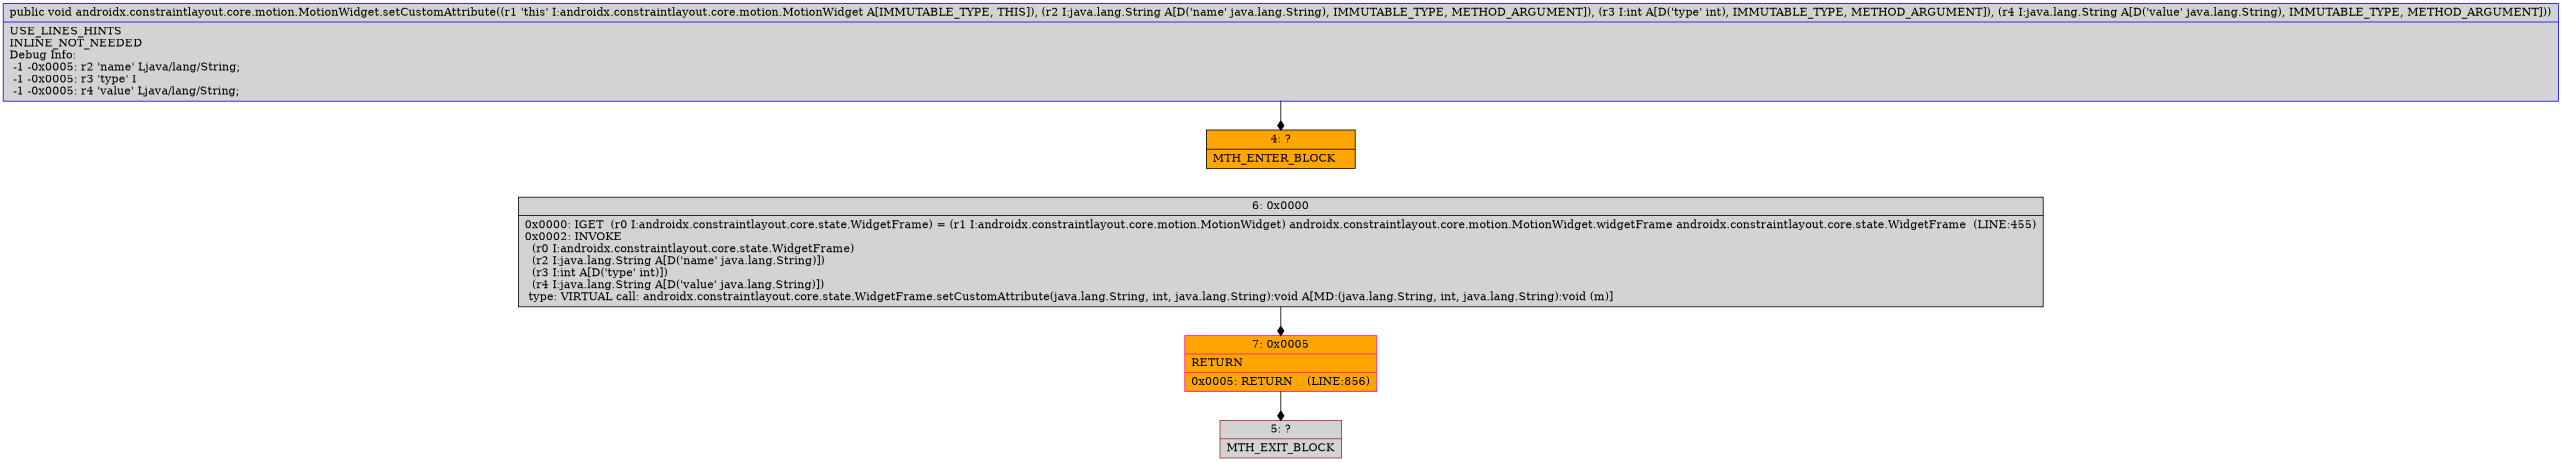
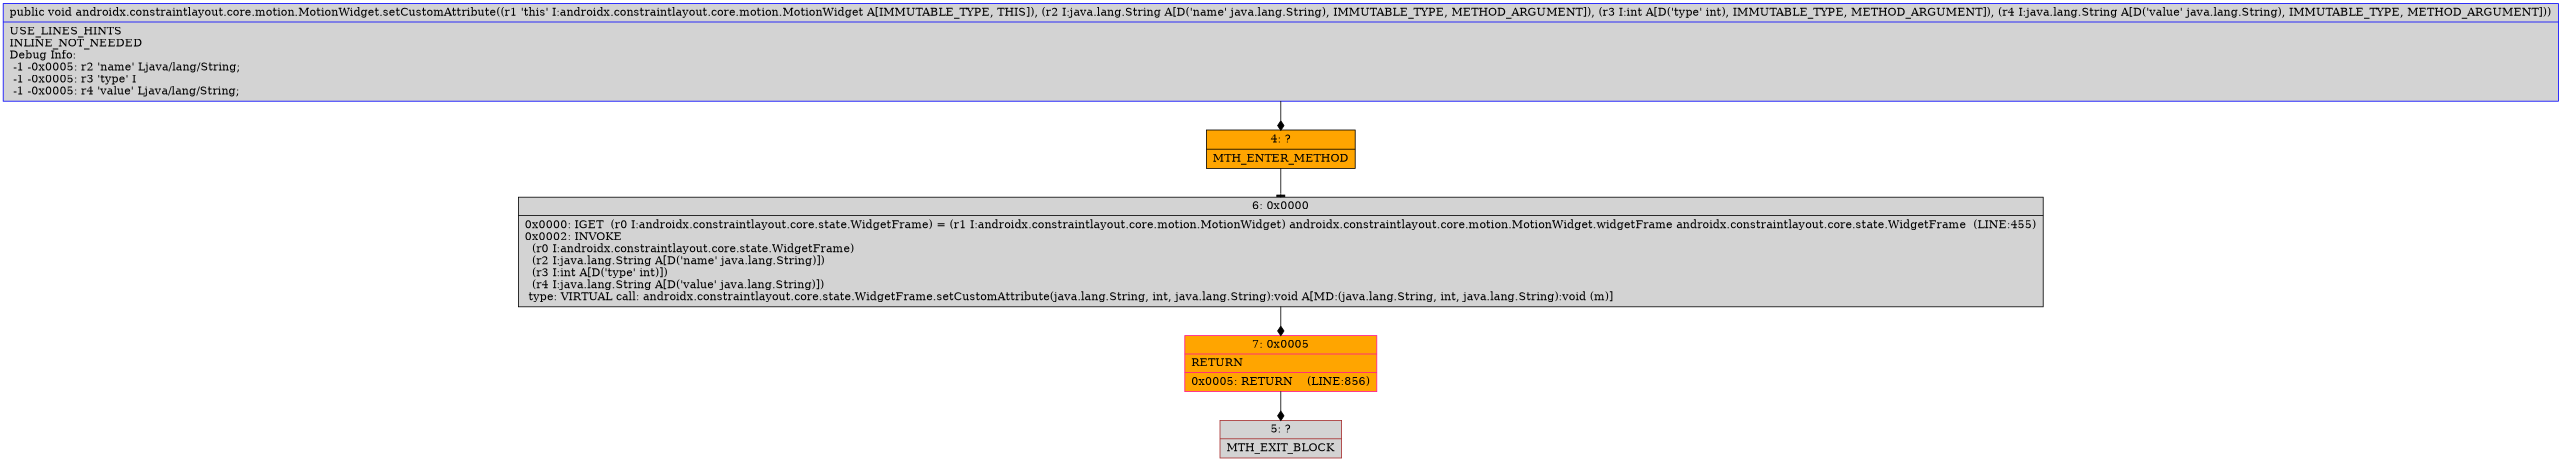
node "4: ?": text "MTH_ENTER_BLOCK" -> "MTH_ENTER_METHOD"
edge "4: ?" -> "6: 0x0000": added
